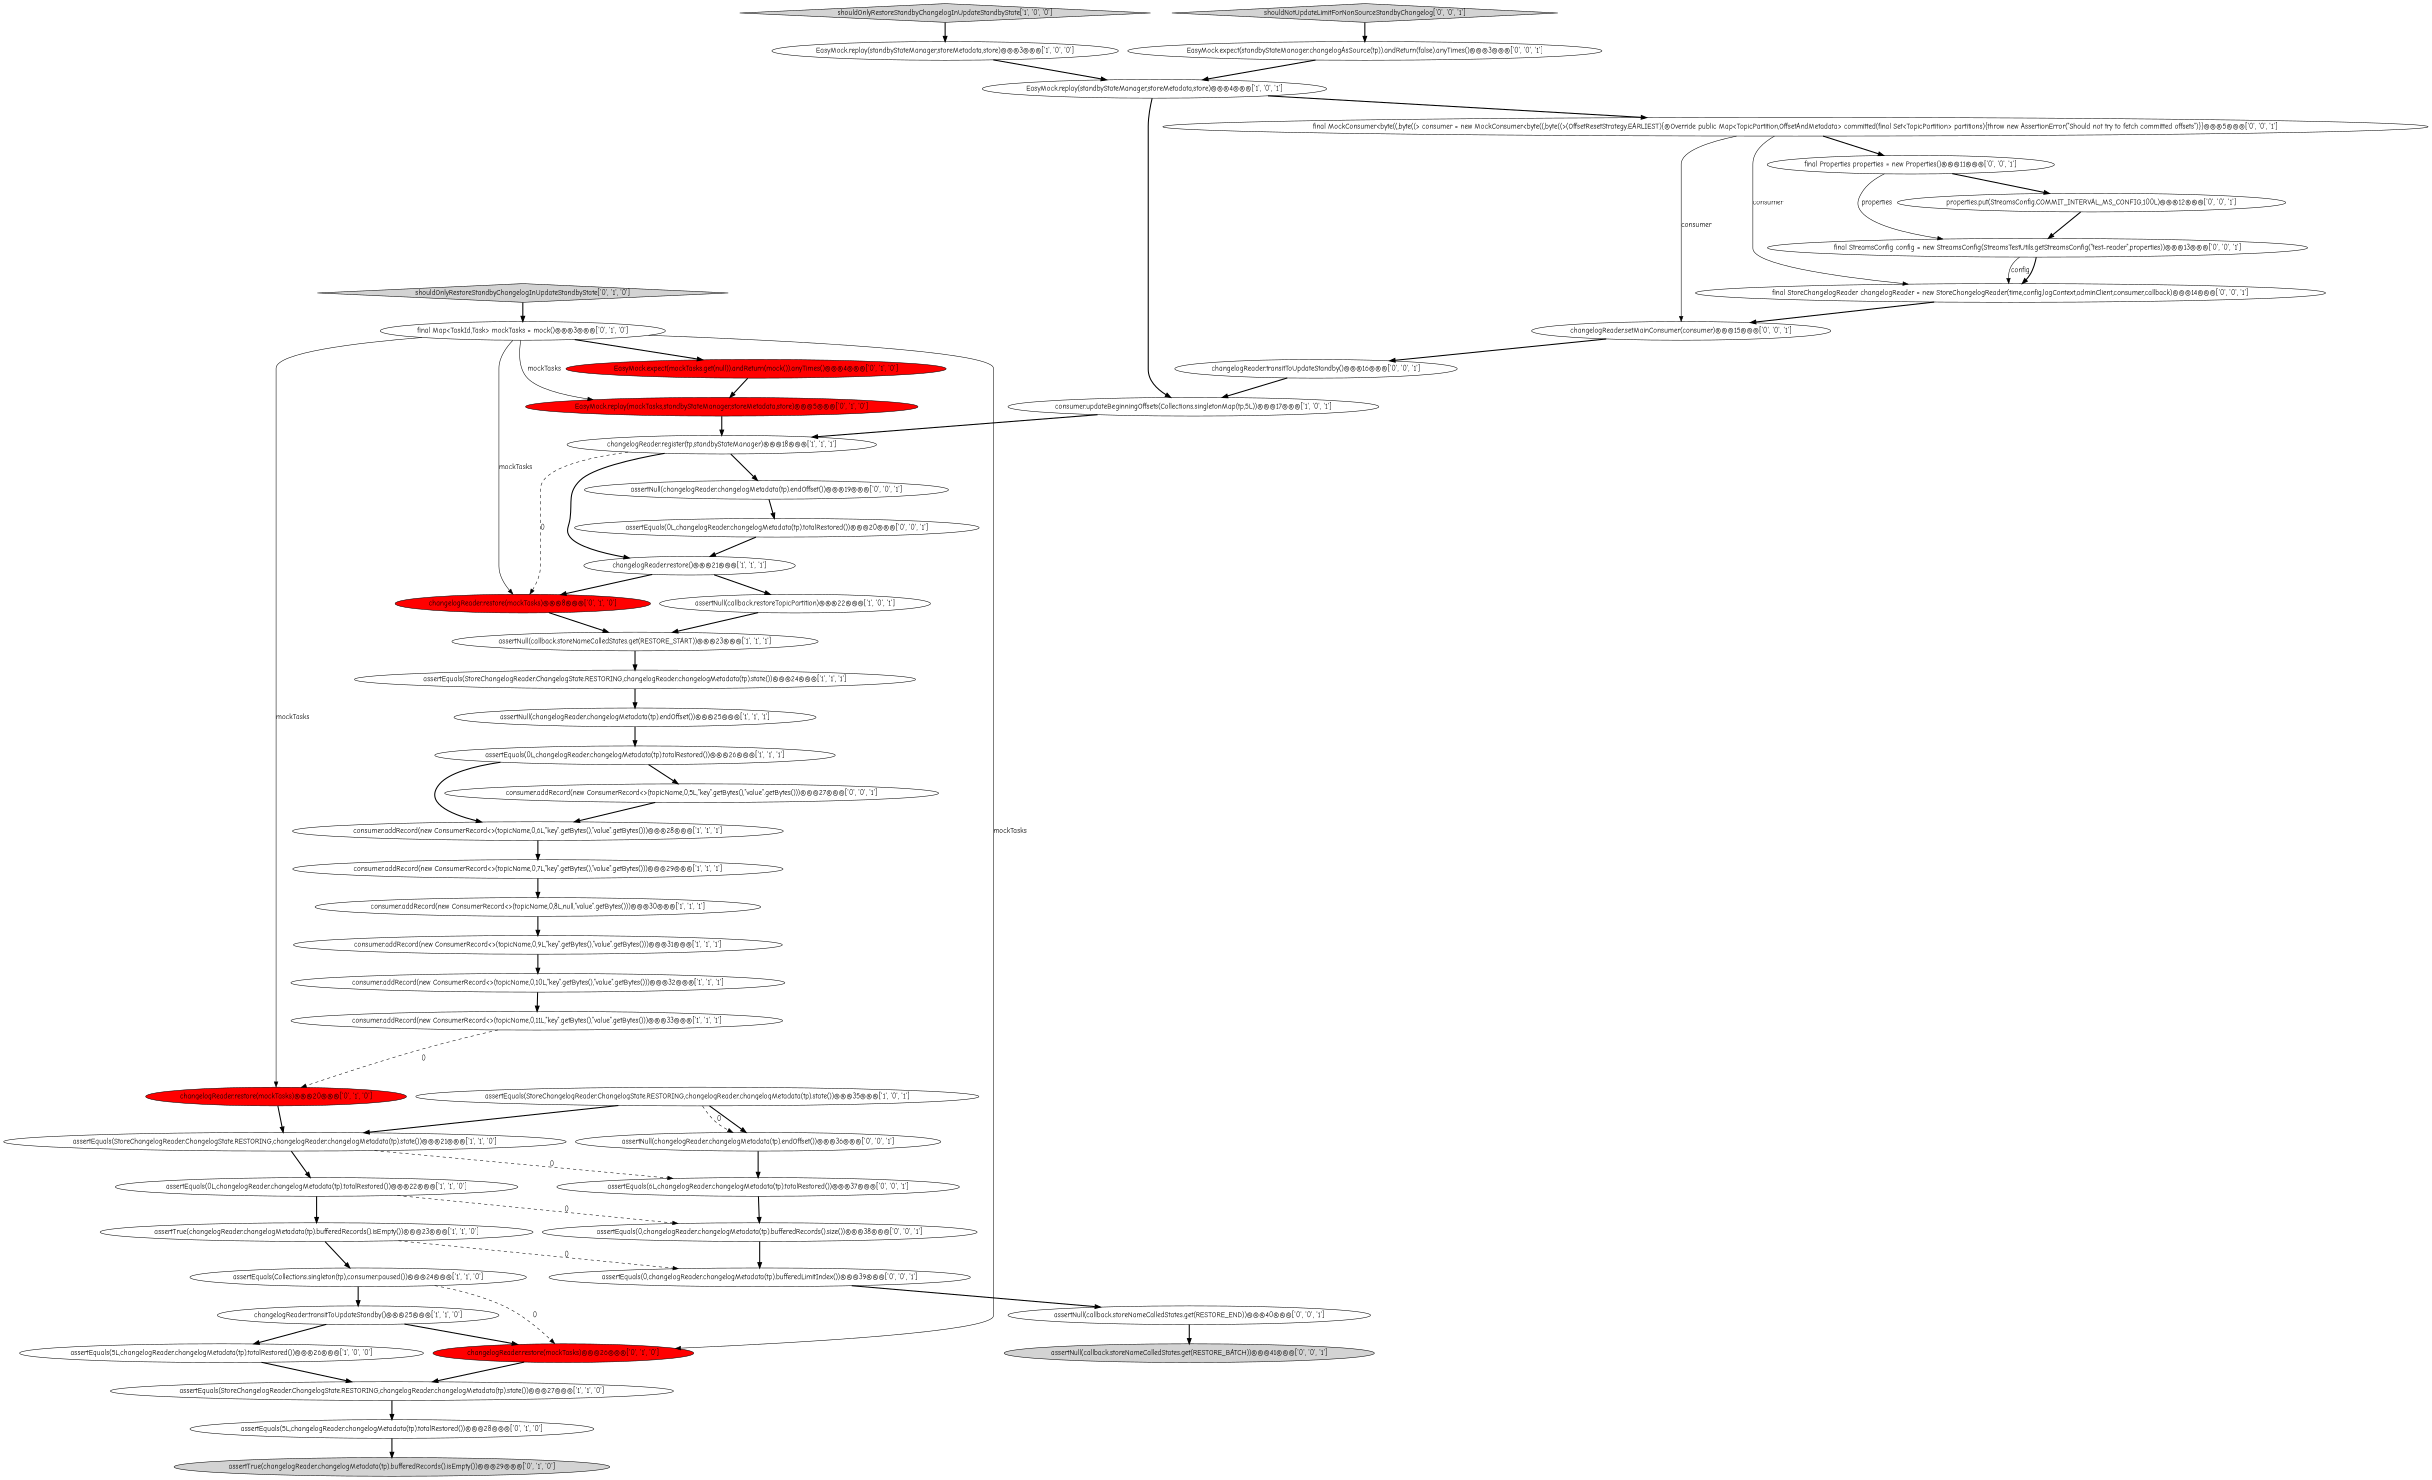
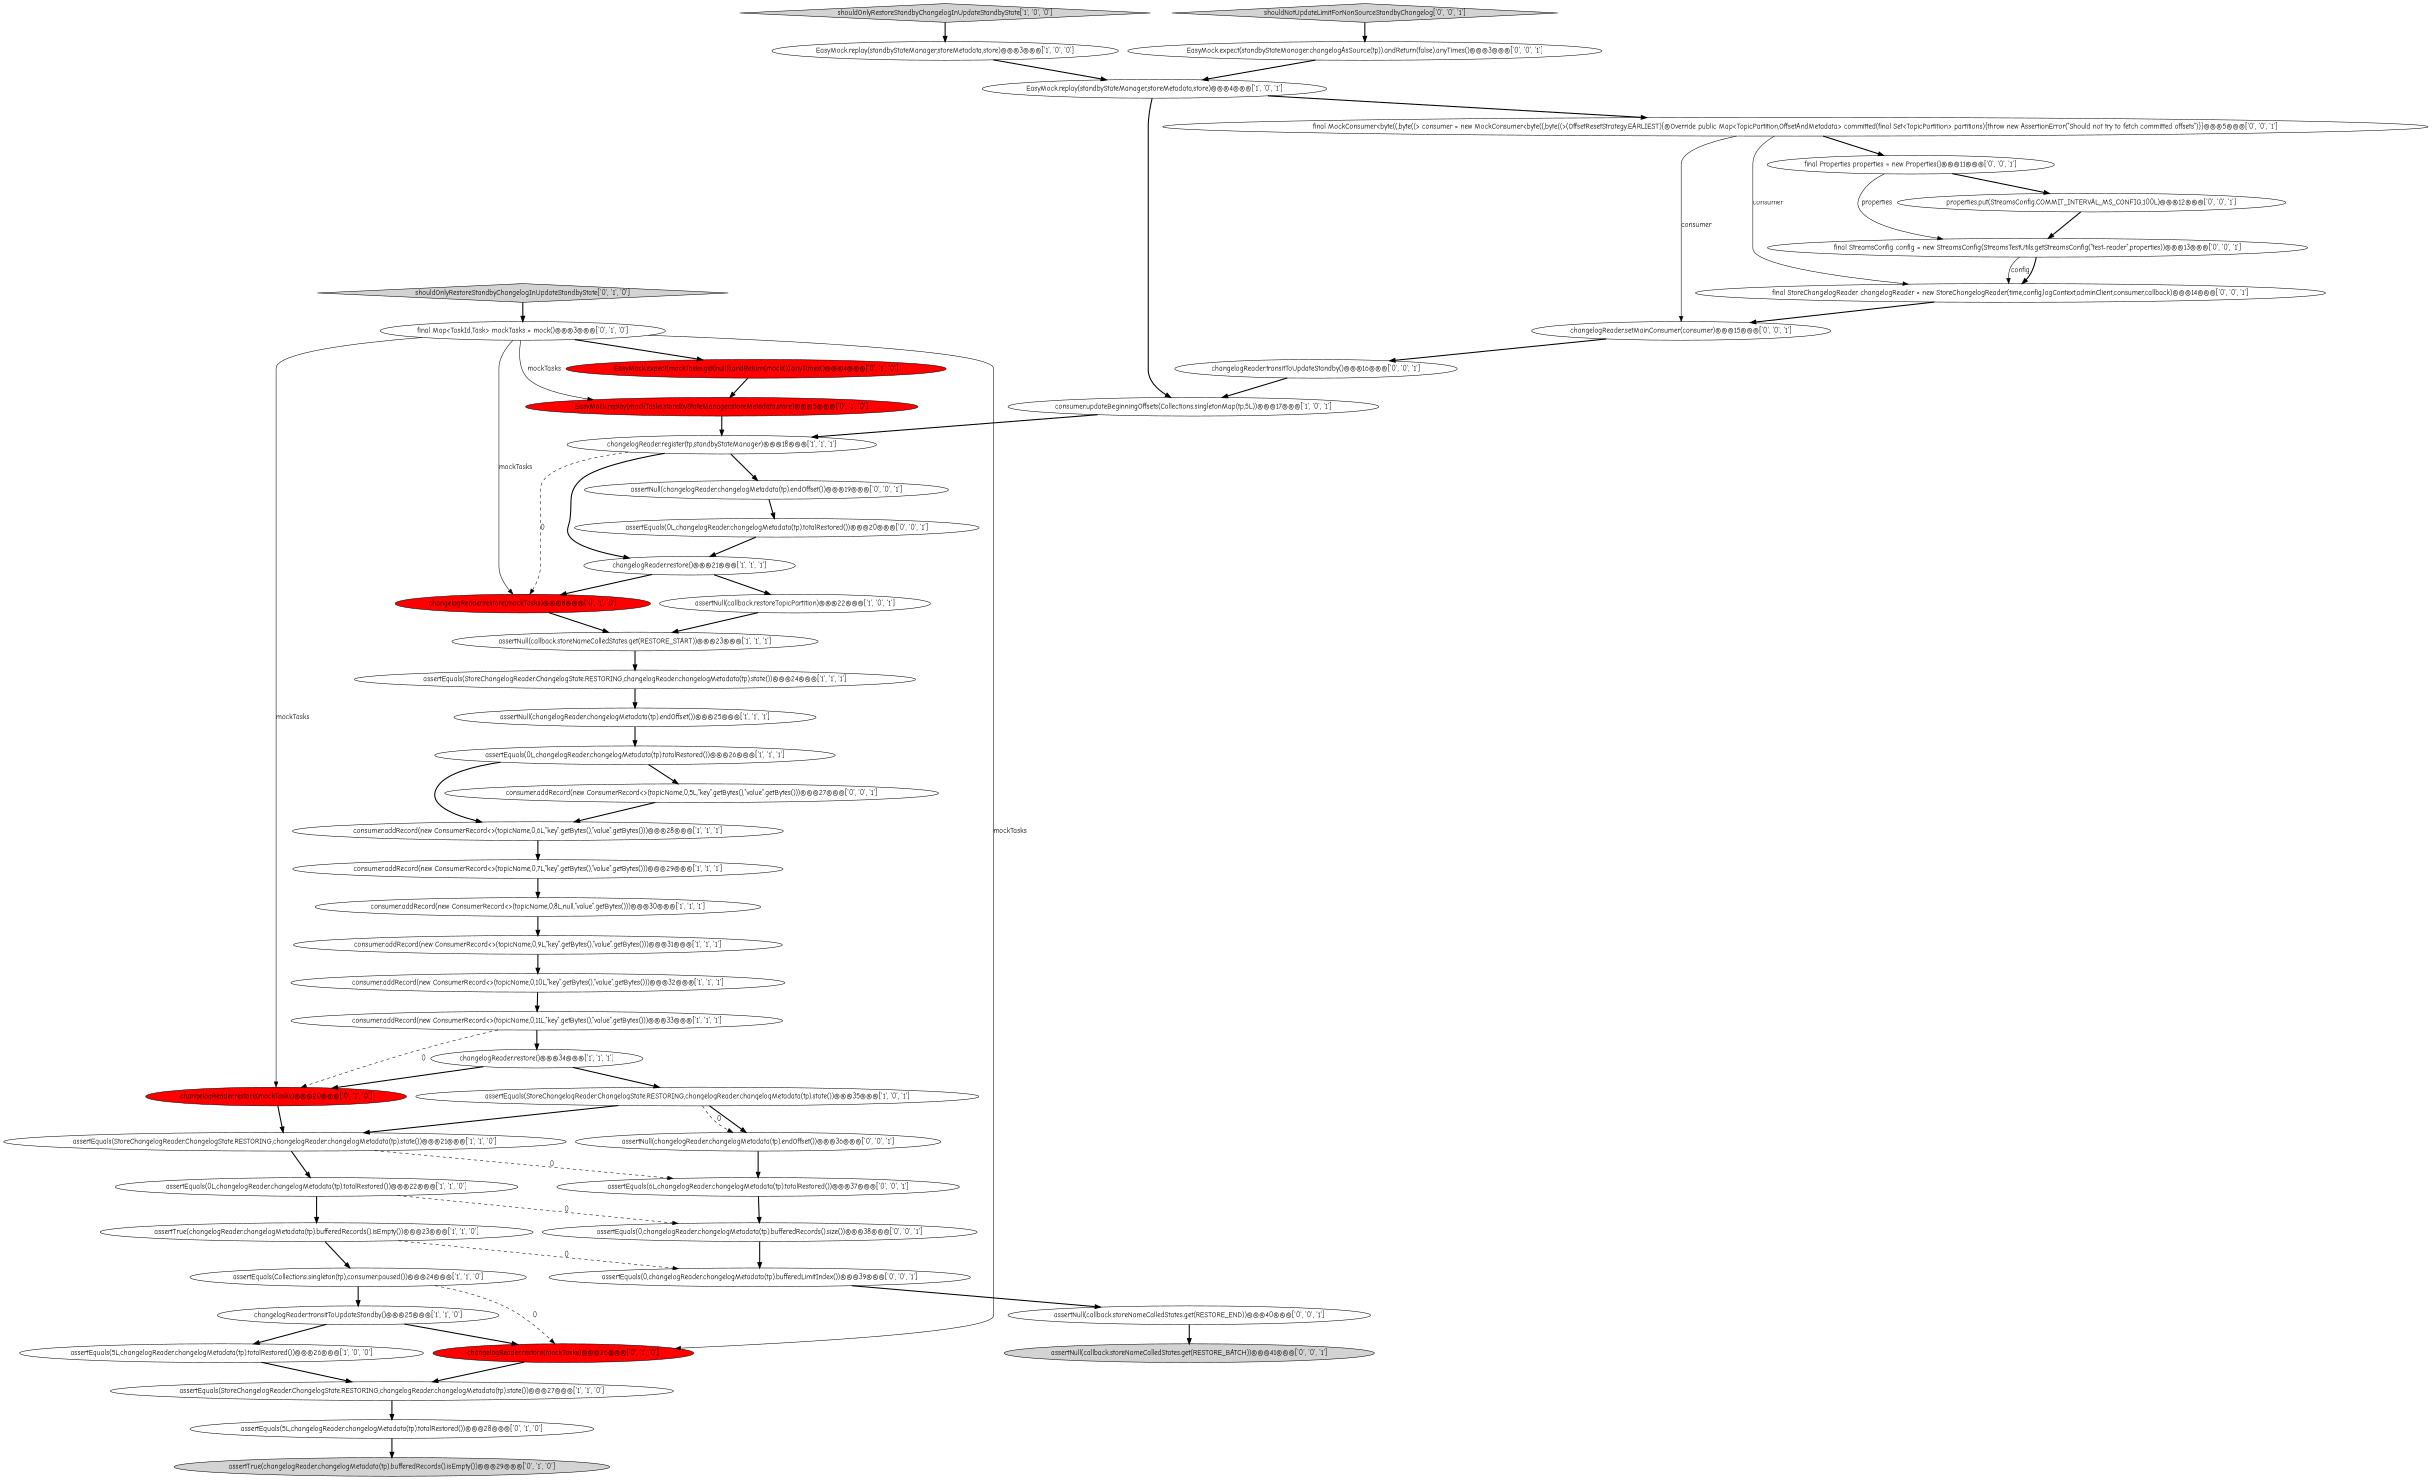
node "changelogReader.restore()@@@34@@@['1', '1', '1']": added
